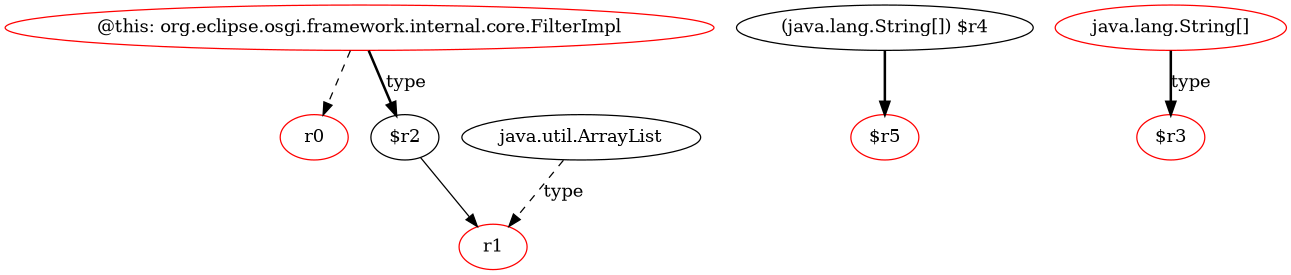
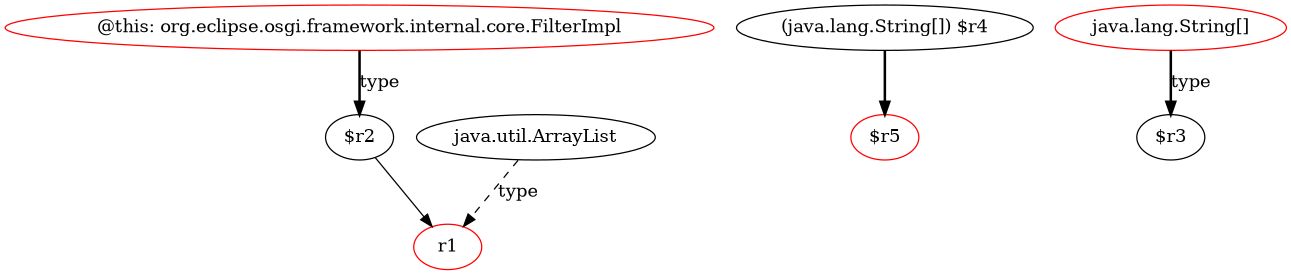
node "r0": removed
node "$r3": color red -> black
